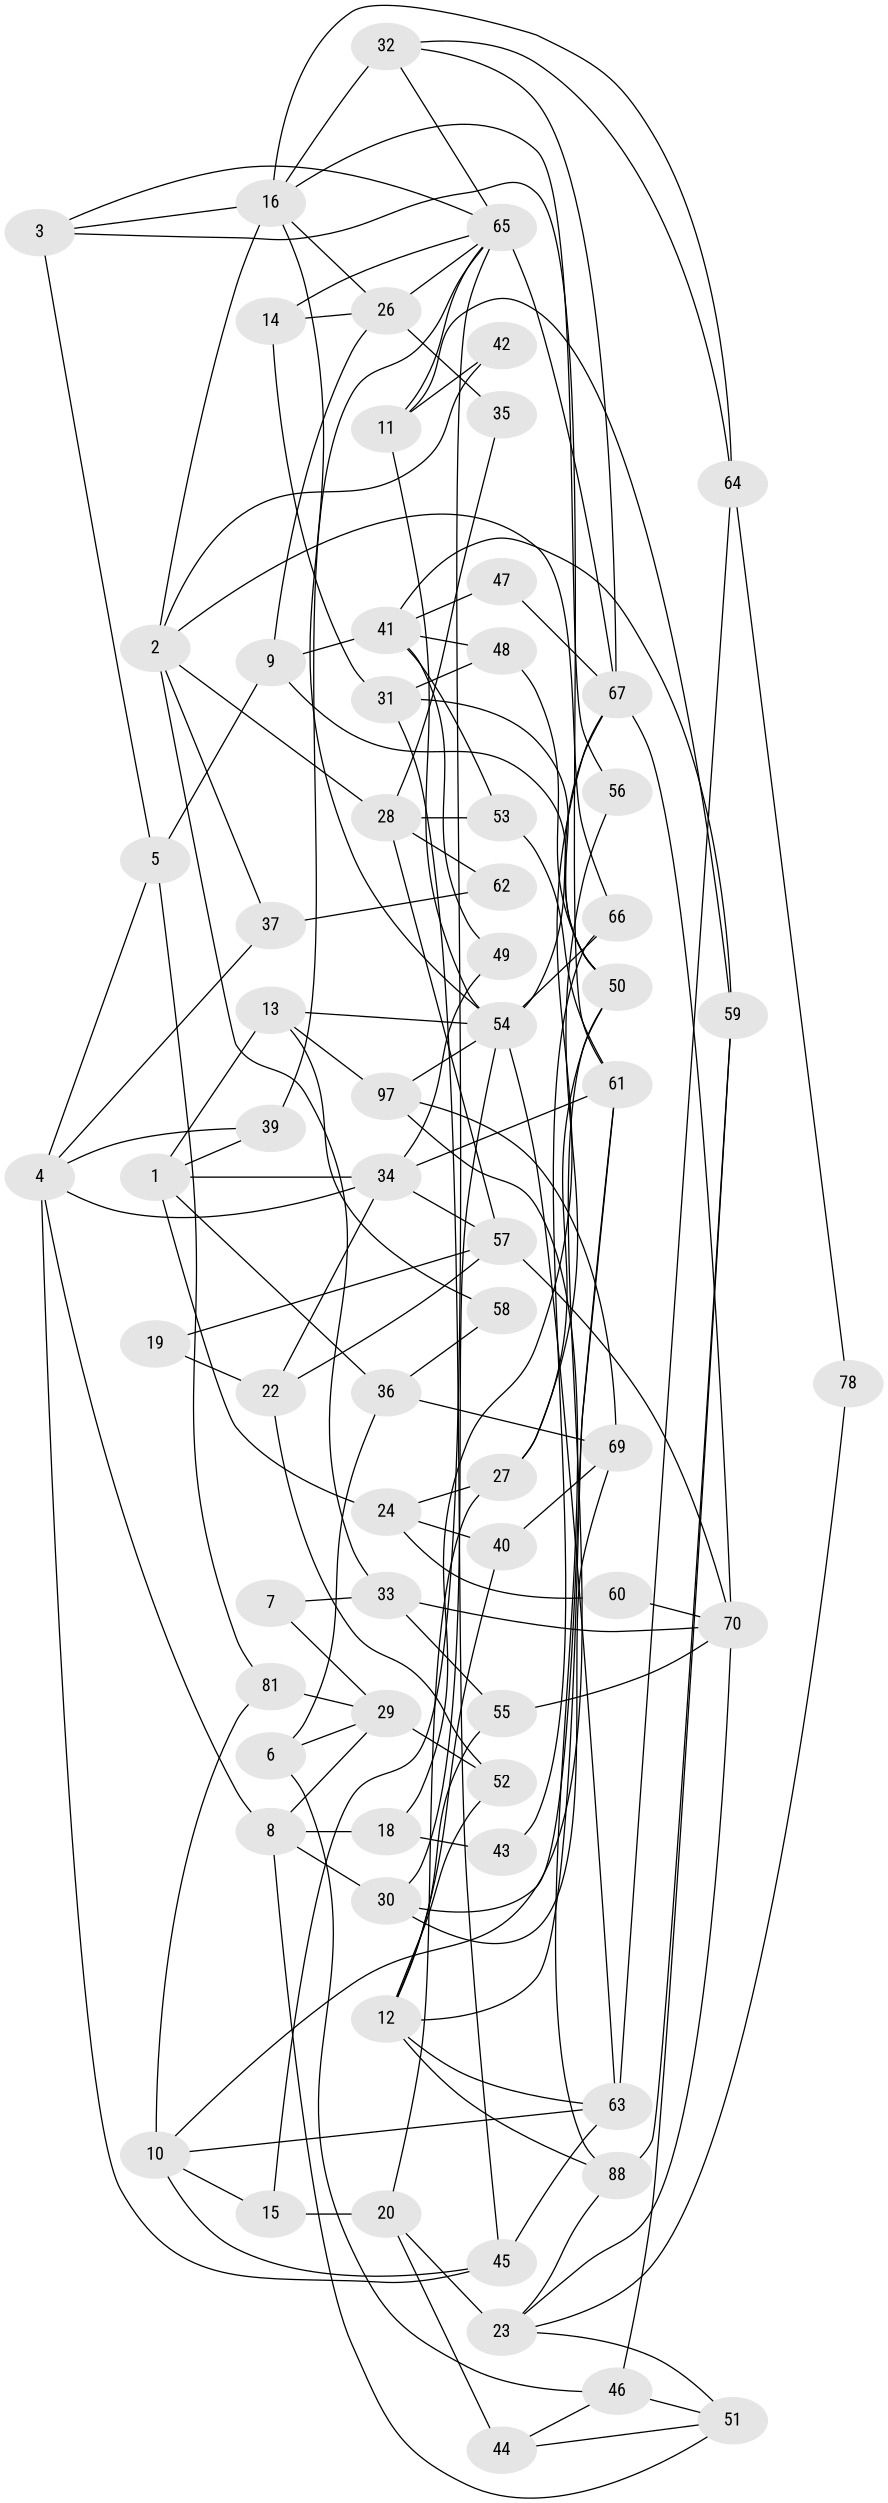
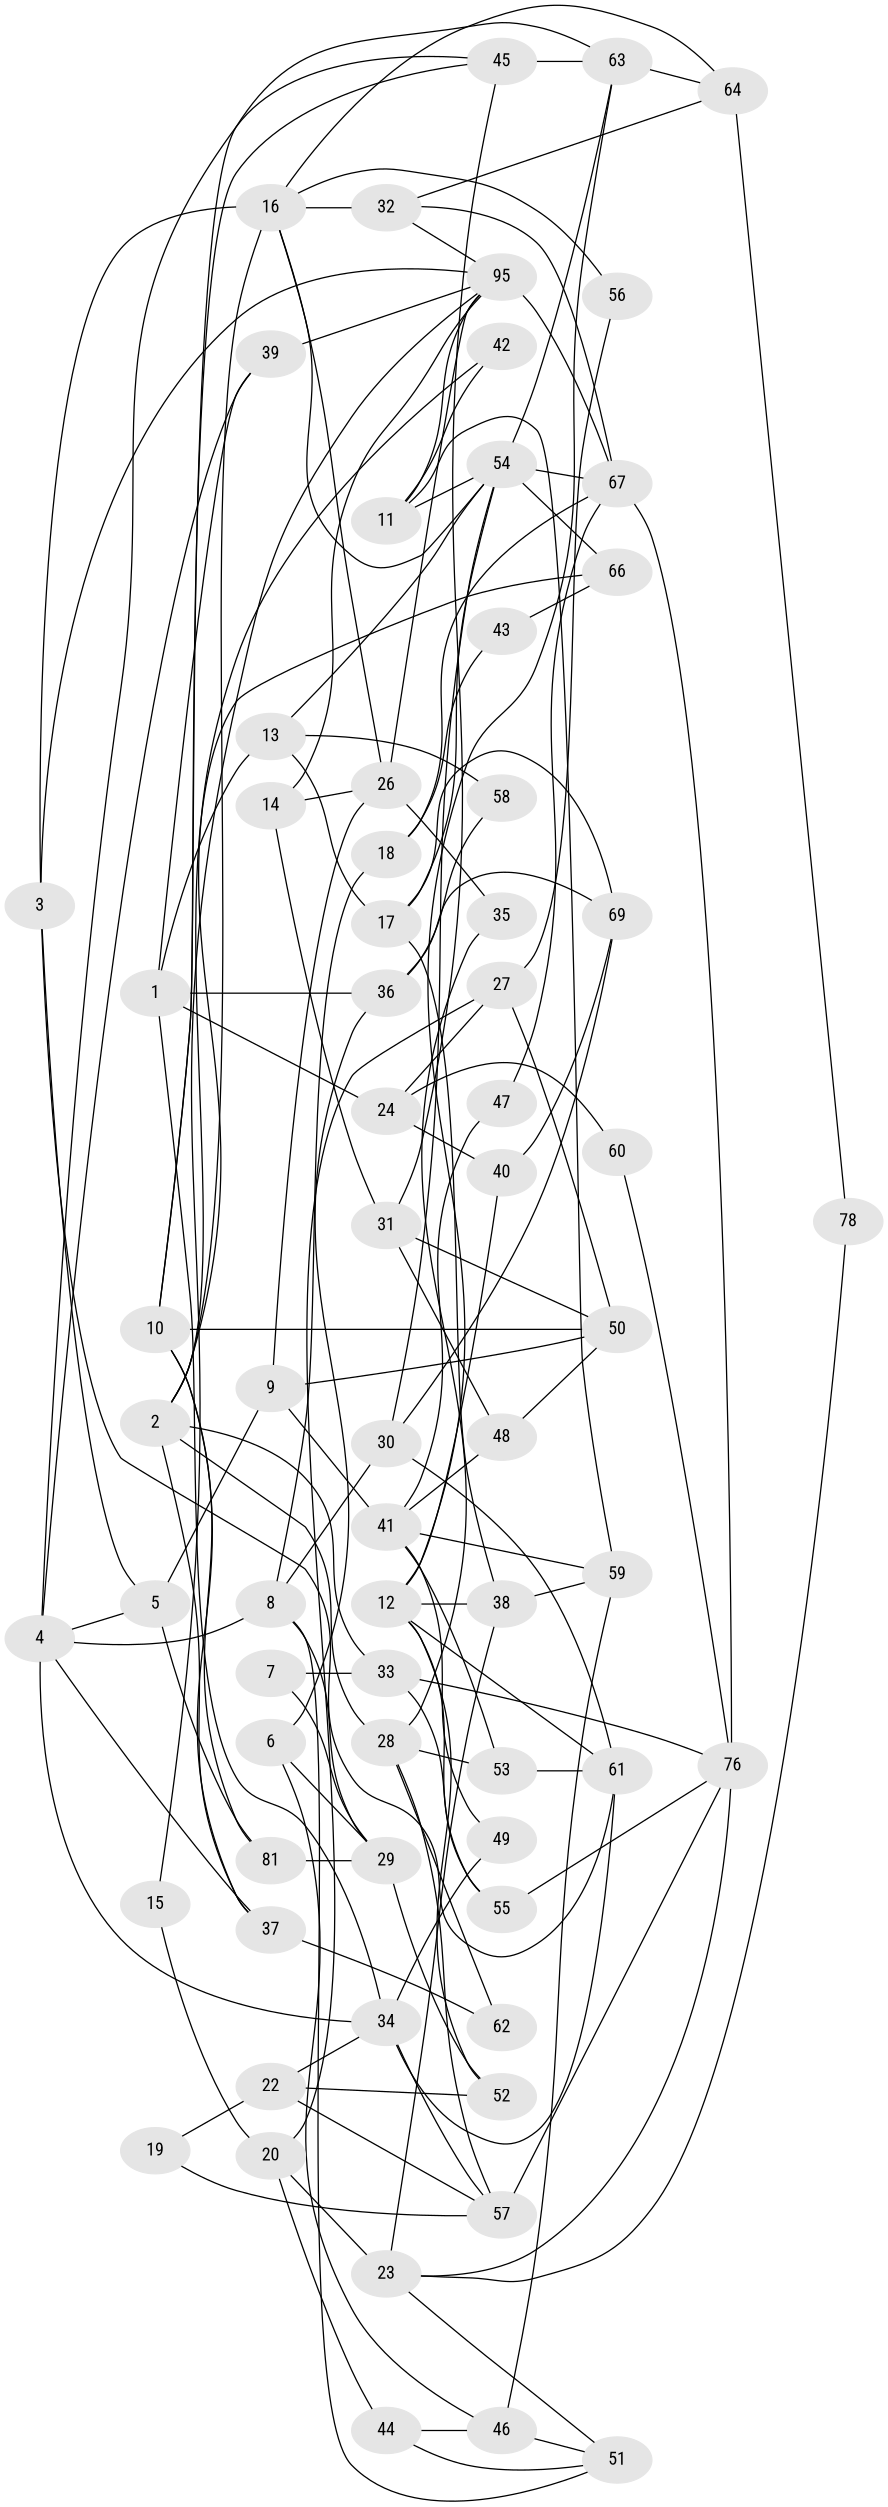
node "65": label "65" -> "95"
node "97": label "97" -> "17"
node "70": label "70" -> "76"
node "88": label "88" -> "38"
edge "10" -- "15": now "10" -- "37"
